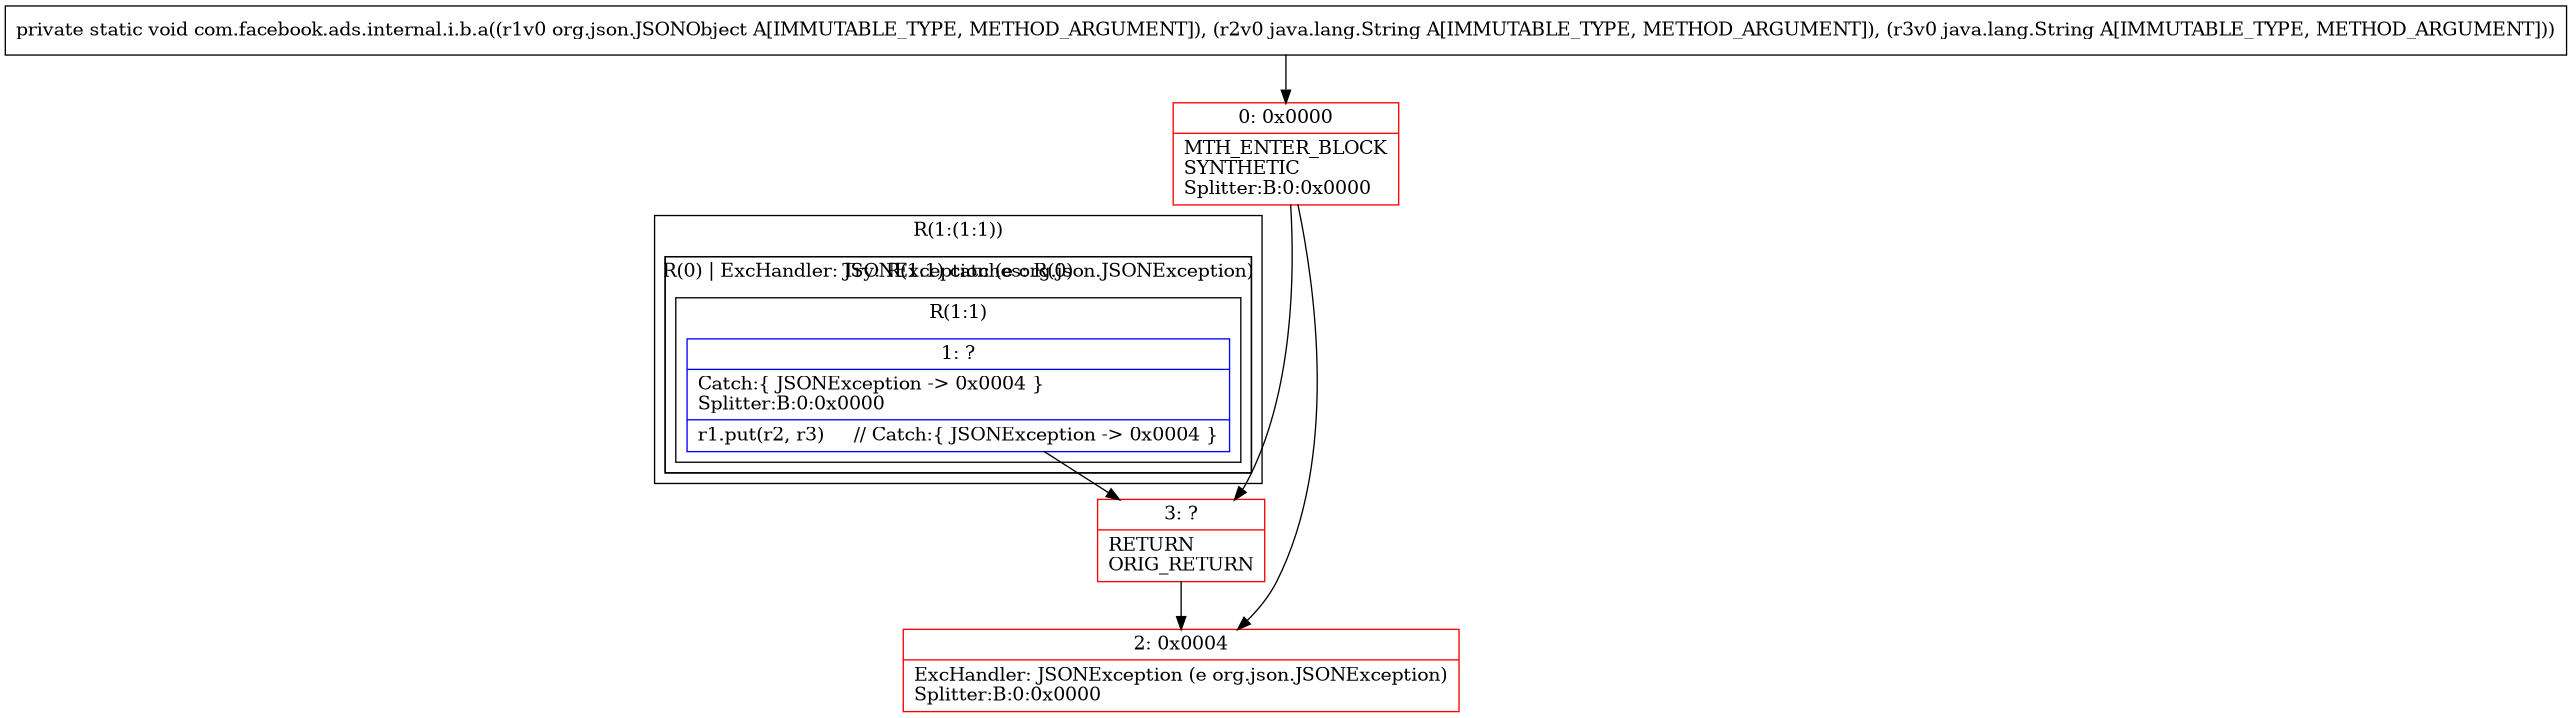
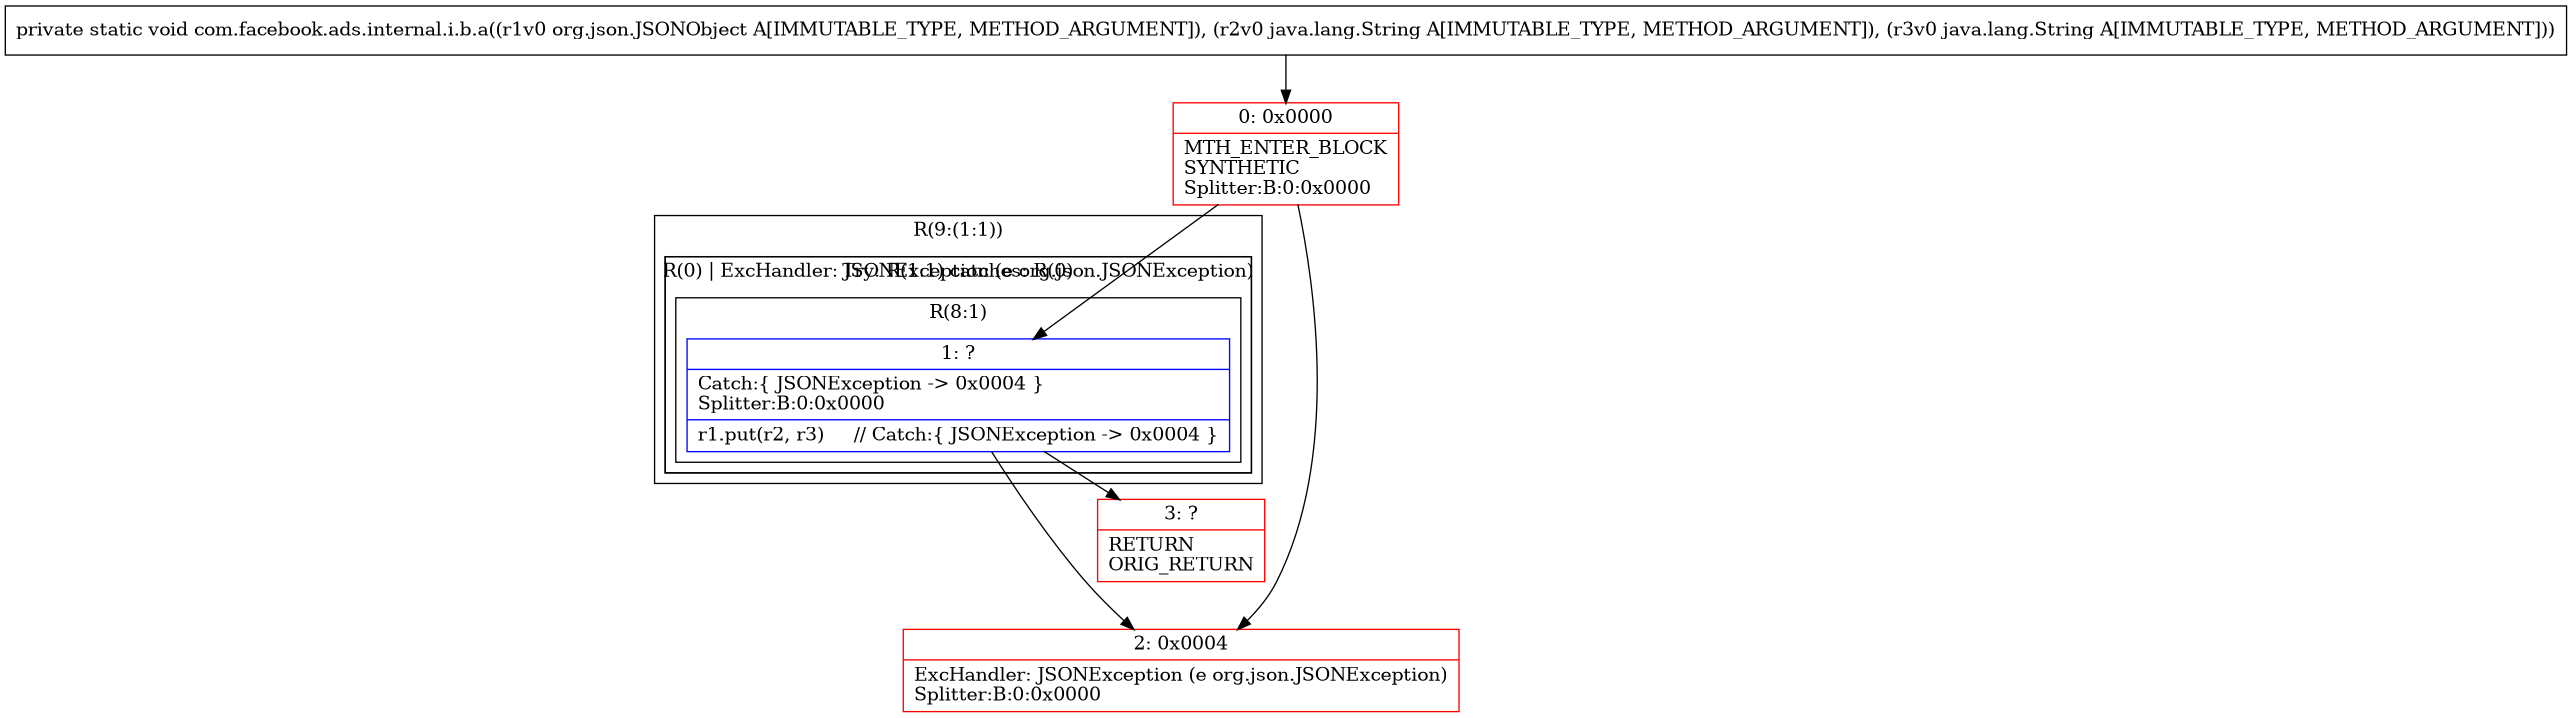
cluster "R(1:(1:1))": label "R(1:(1:1))" -> "R(9:(1:1))"
cluster "R(1:1)": label "R(1:1)" -> "R(8:1)"
edge "0: 0x0000" -> "3: ?": now "0: 0x0000" -> "1: ?"
edge "3: ?" -> "2: 0x0004": now "1: ?" -> "2: 0x0004"
